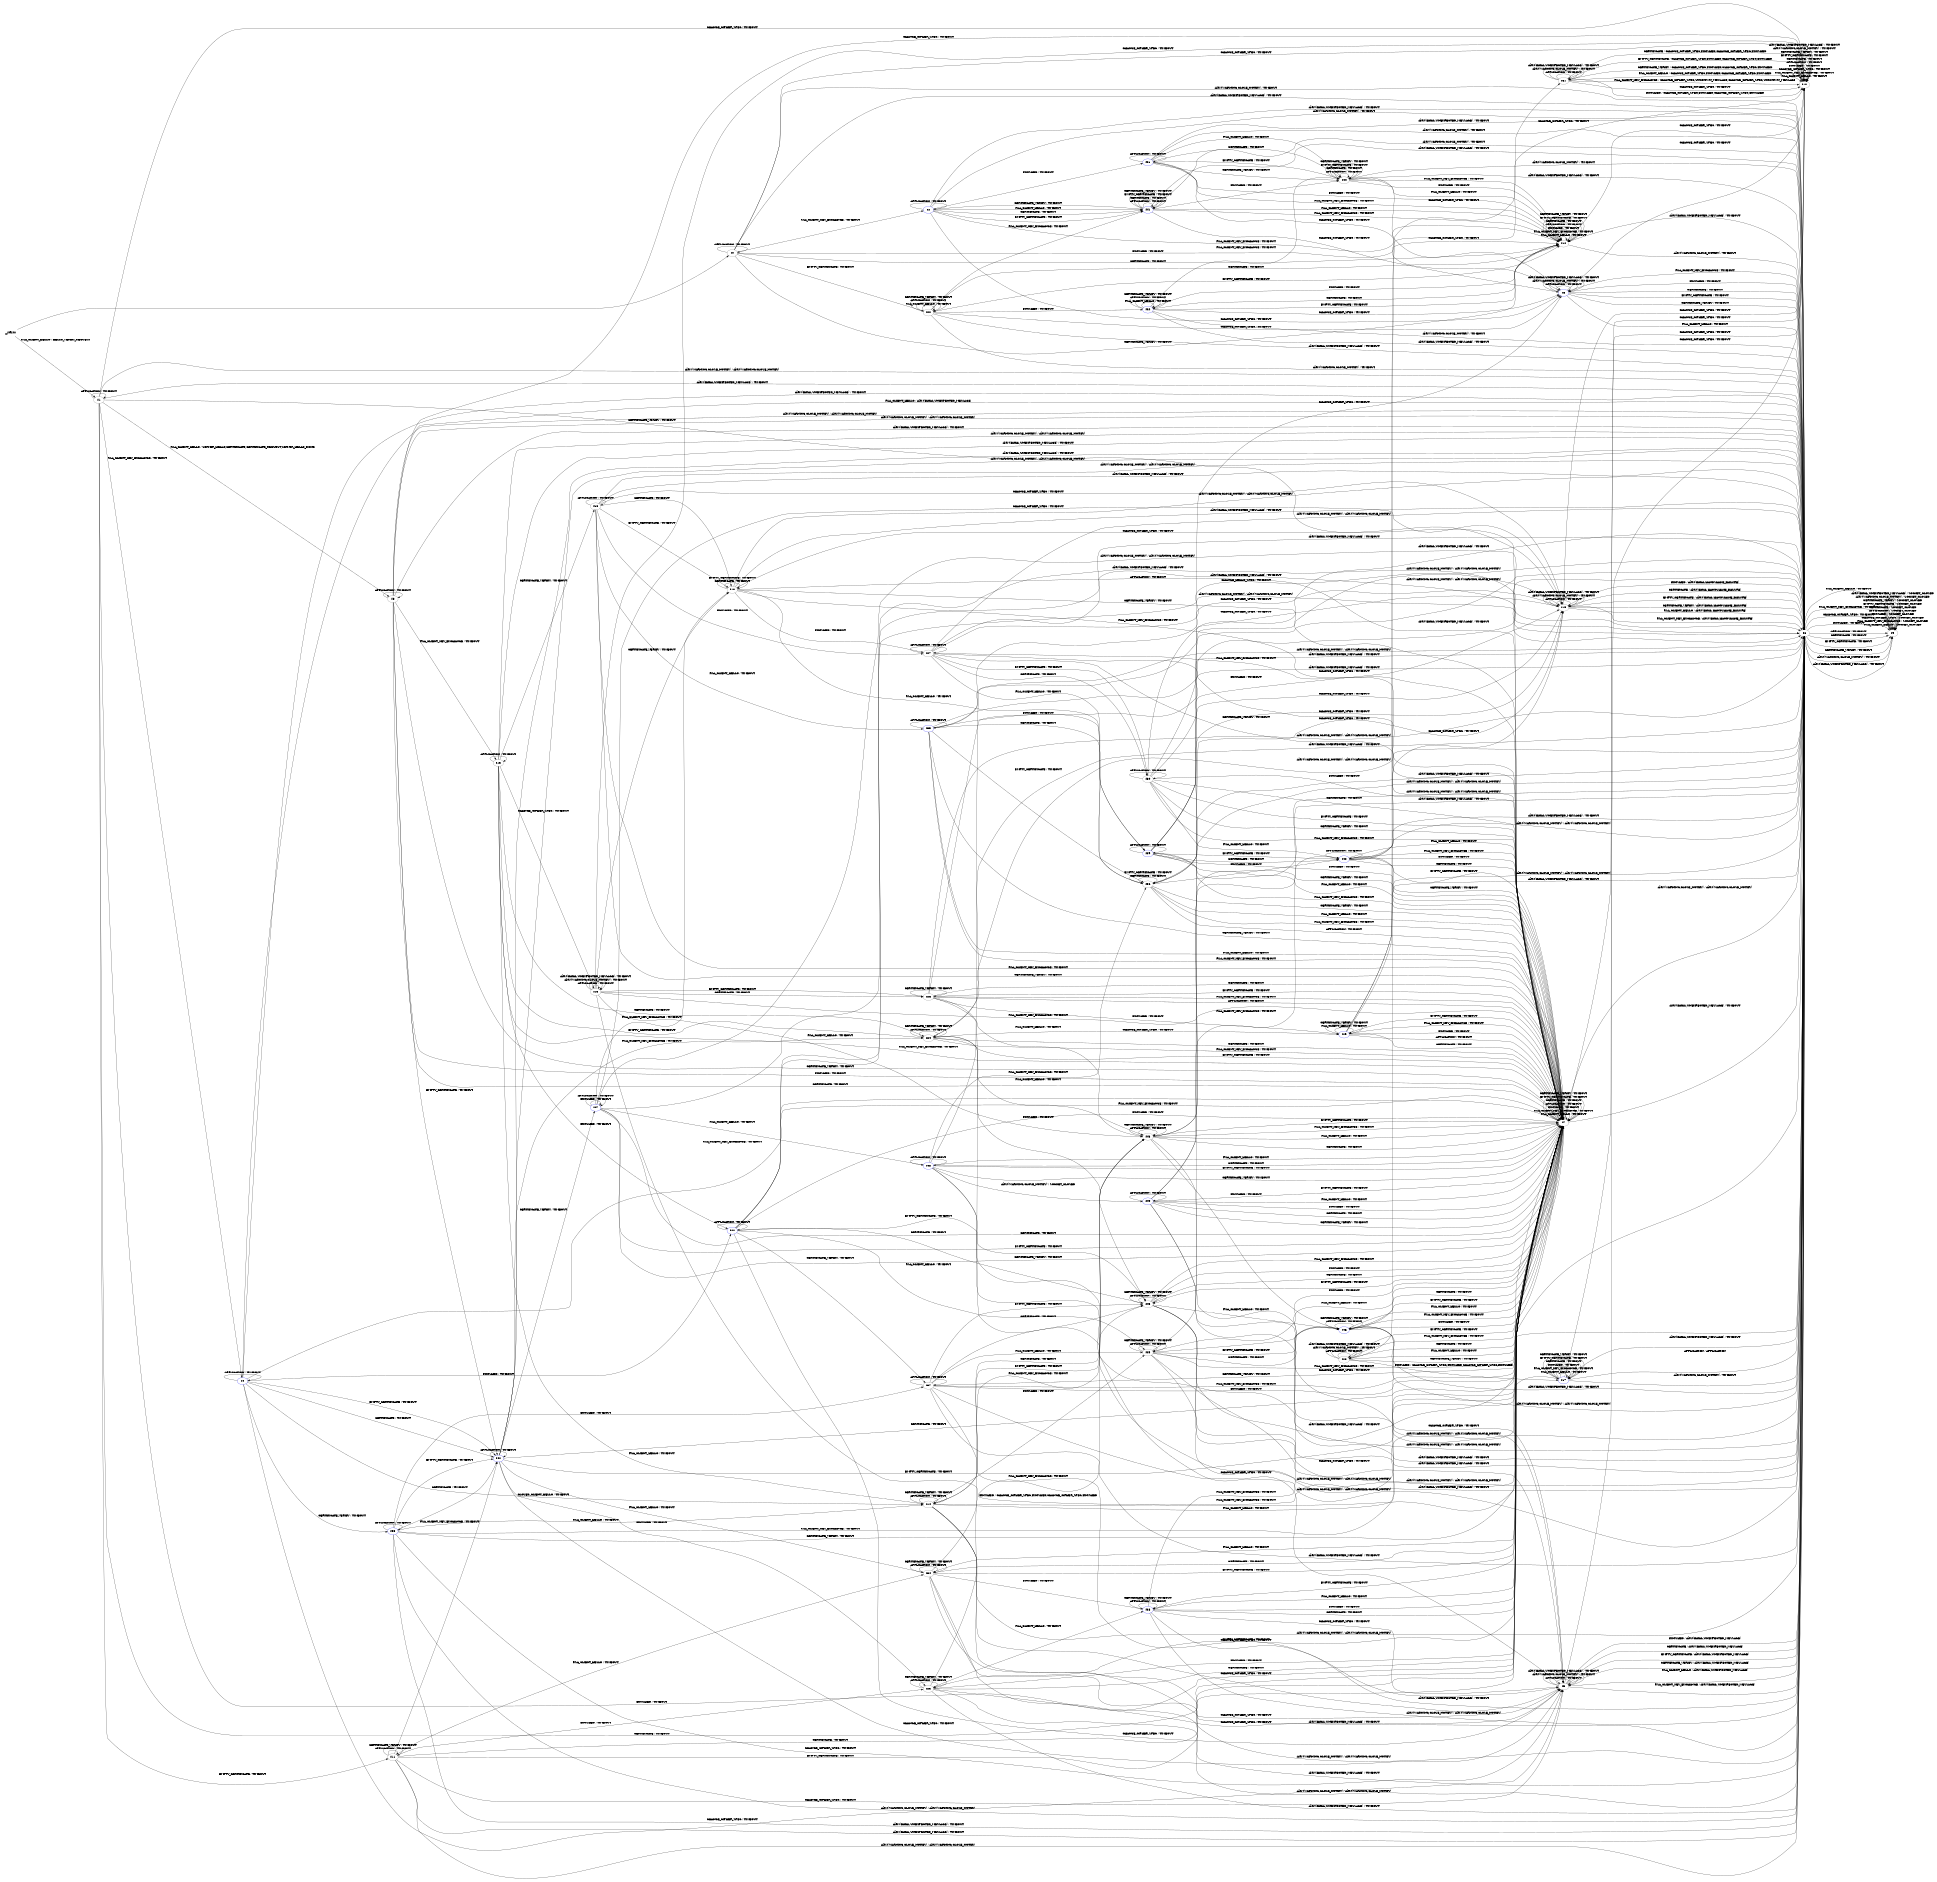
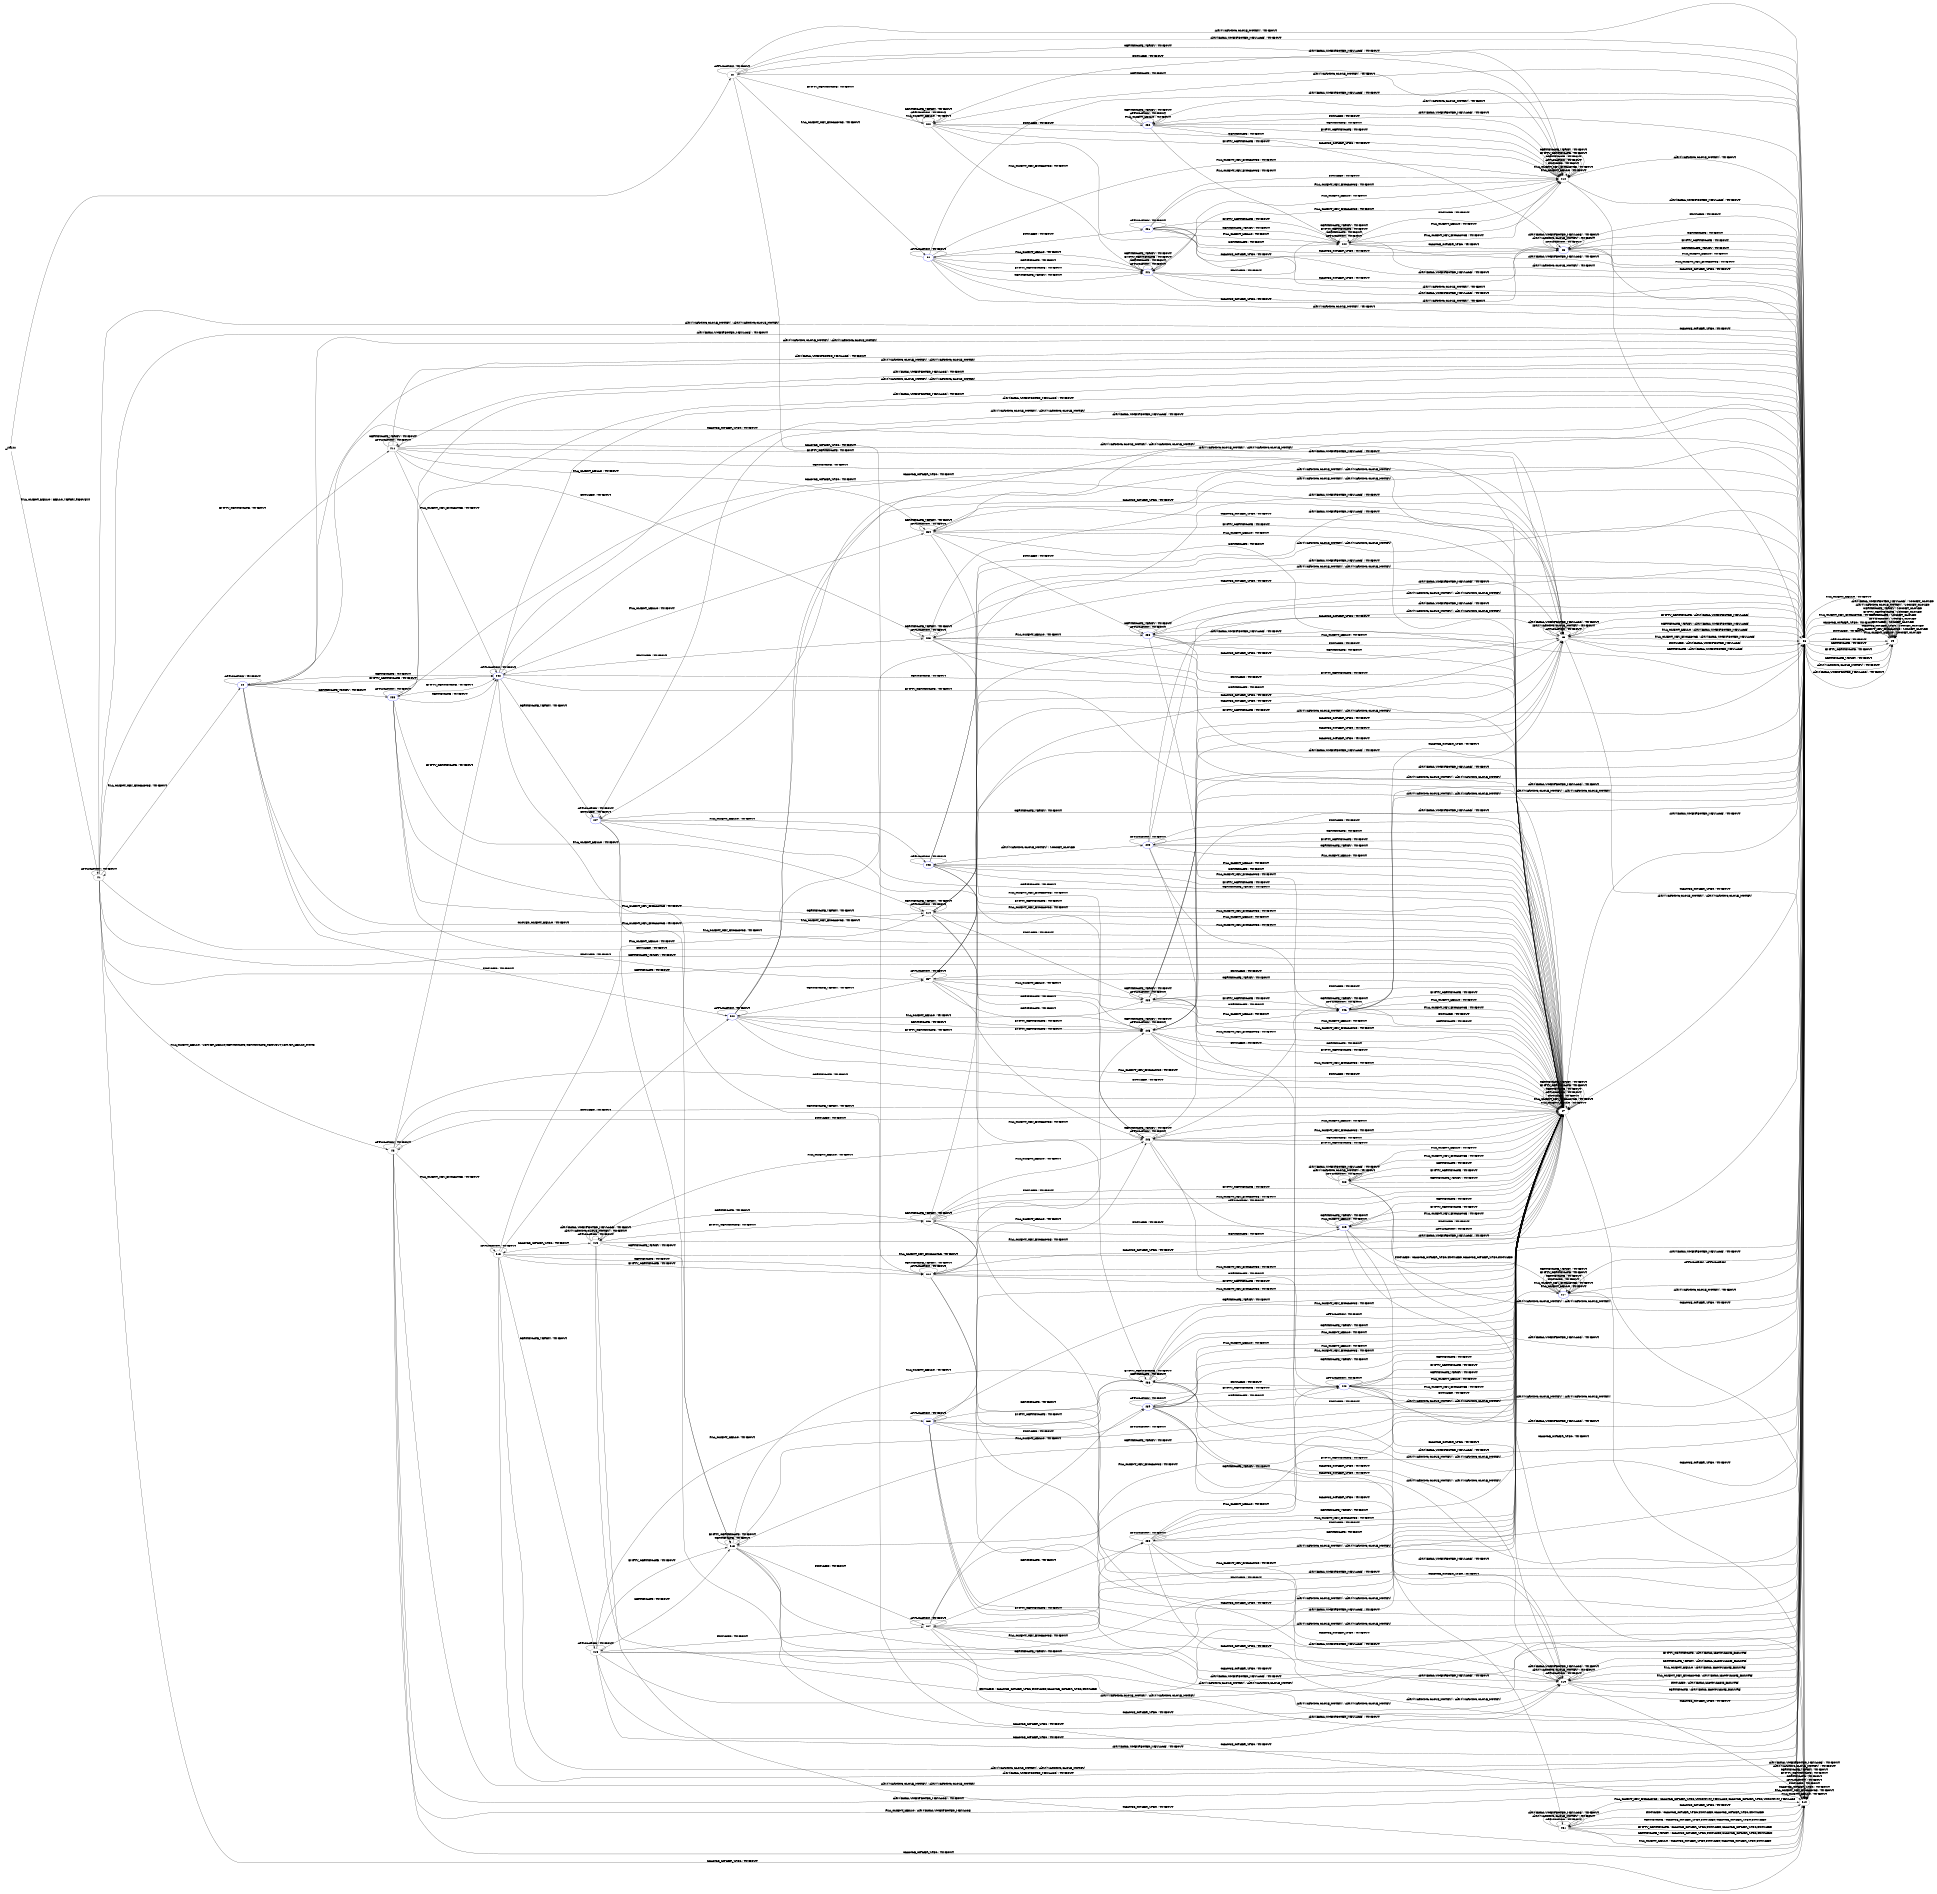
edge "s27" -> "s19": label "CHANGE_HELLO_SPEC / TIMEOUT" -> "CHANGE_CIPHER_SPEC / TIMEOUT"
edge "s25" -> "s8": now "s25" -> "s5"
